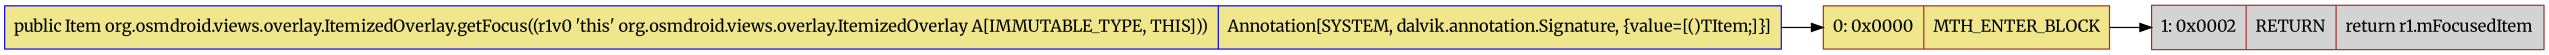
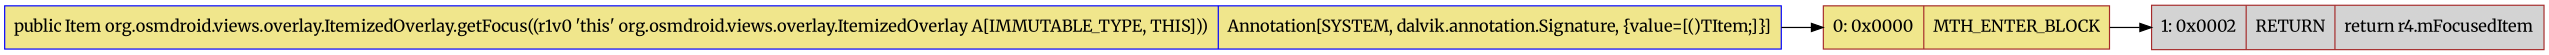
node "1: 0x0002": text "return r1.mFocusedItem" -> "return r4.mFocusedItem"
